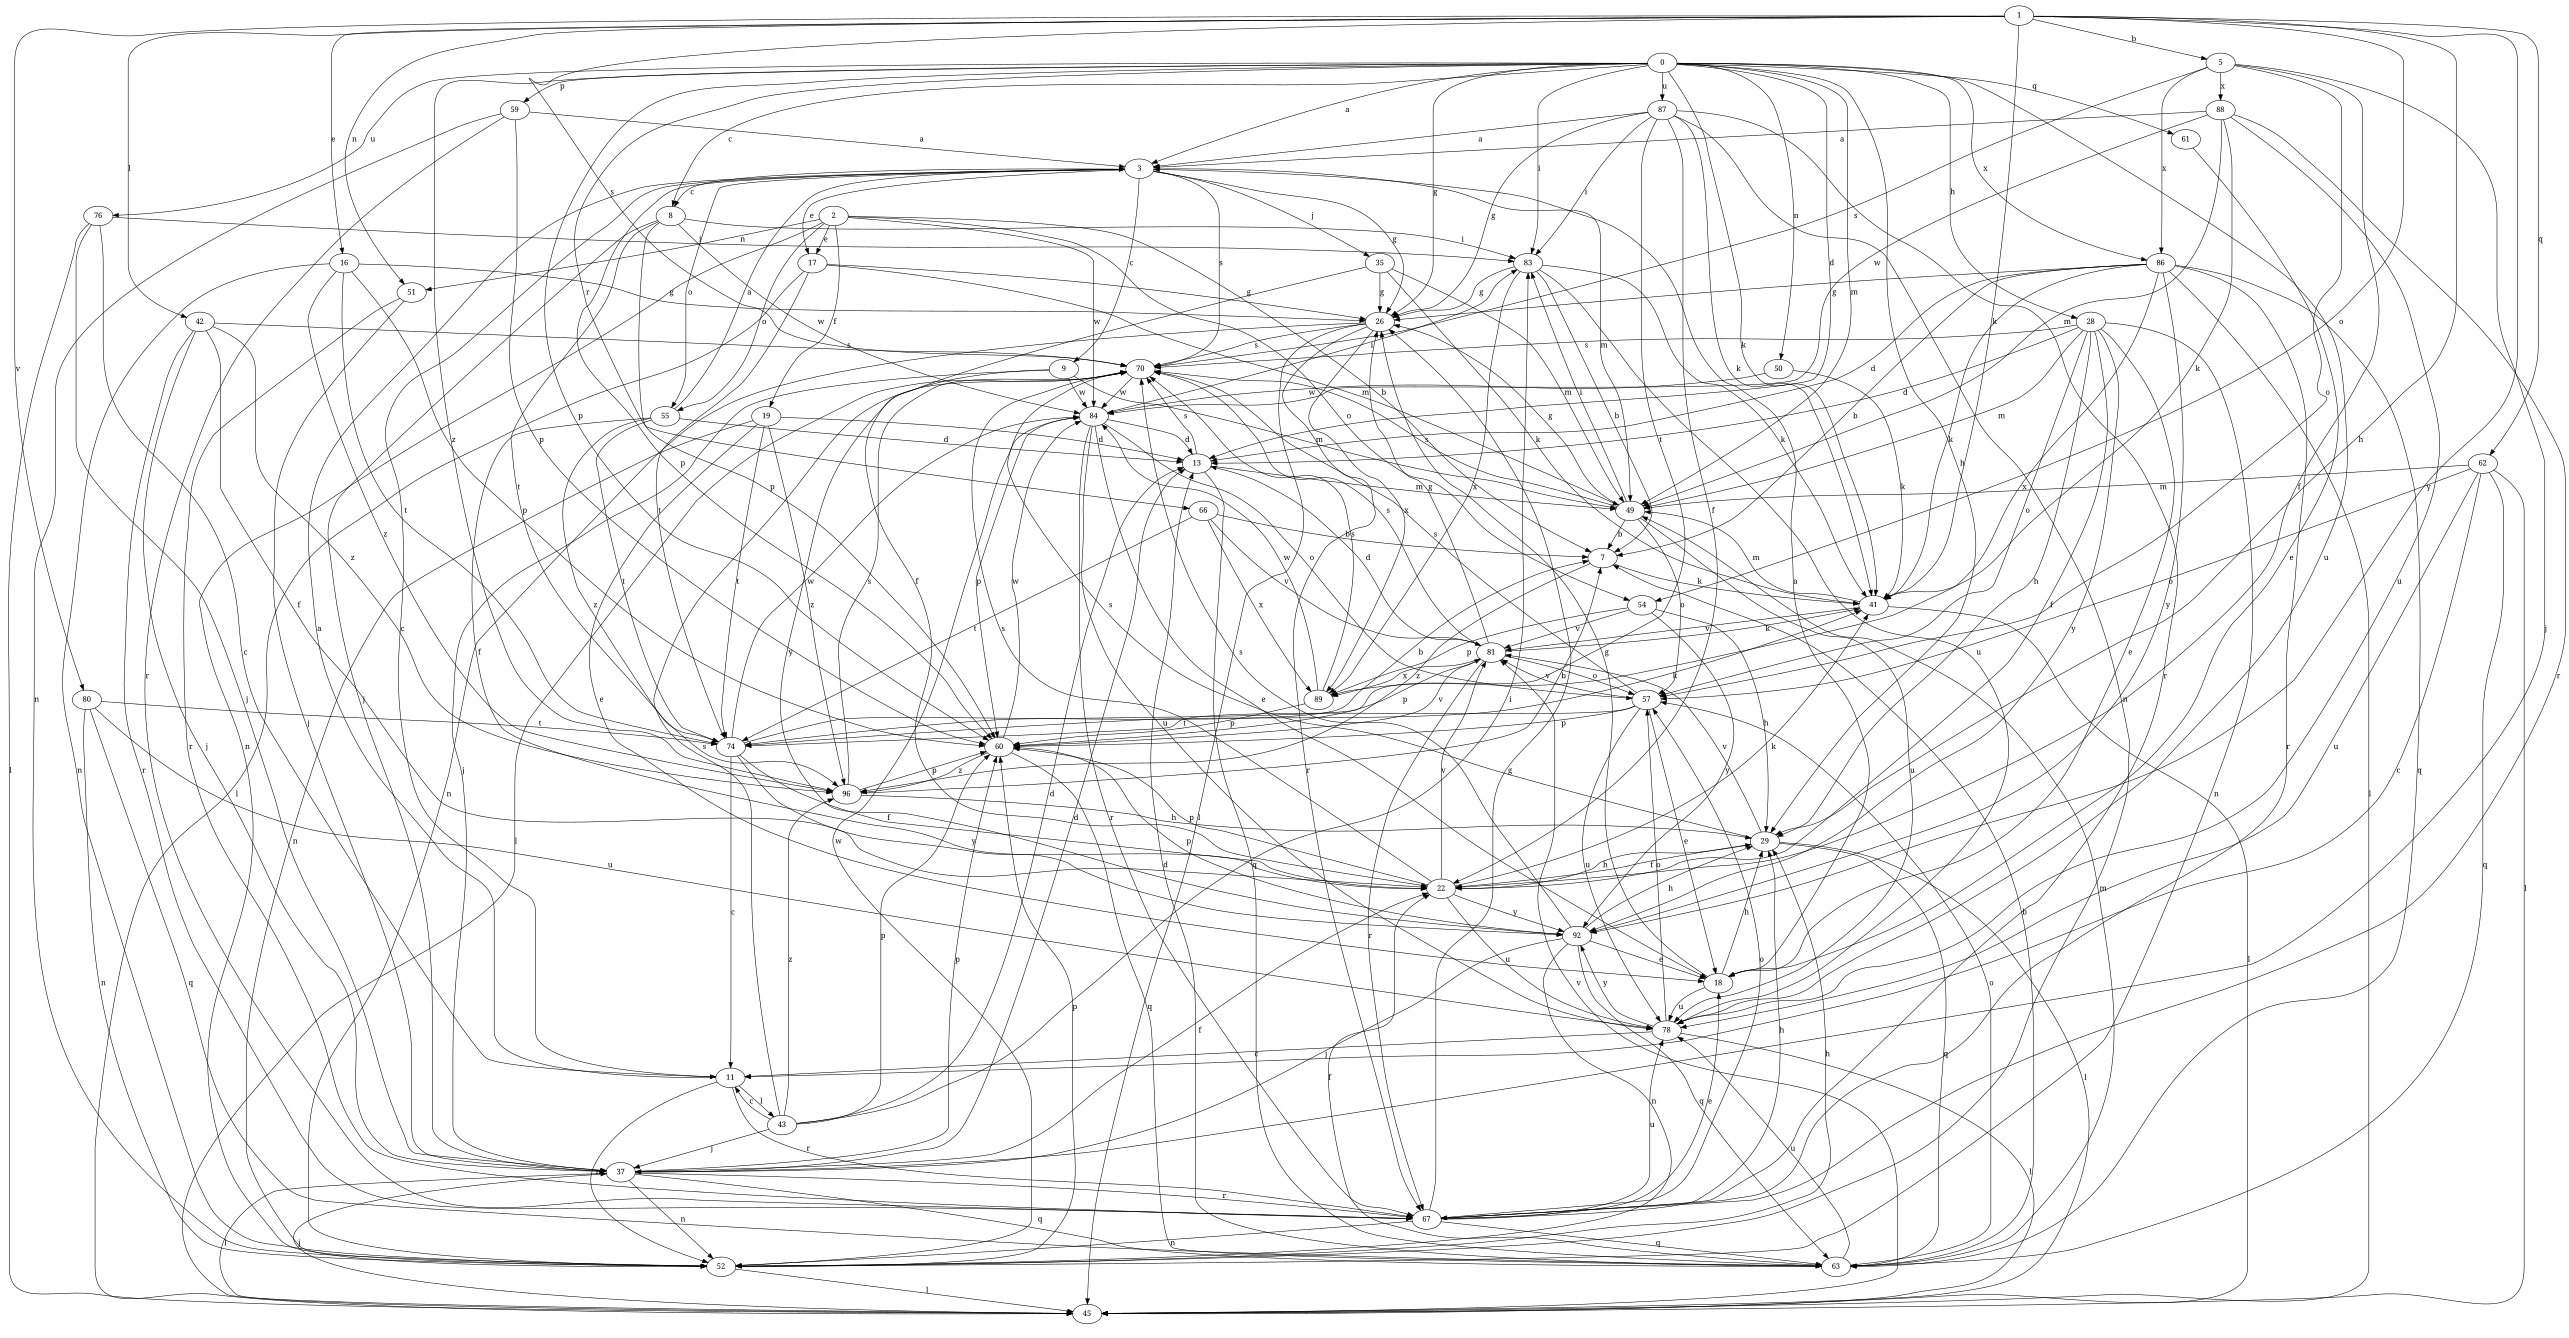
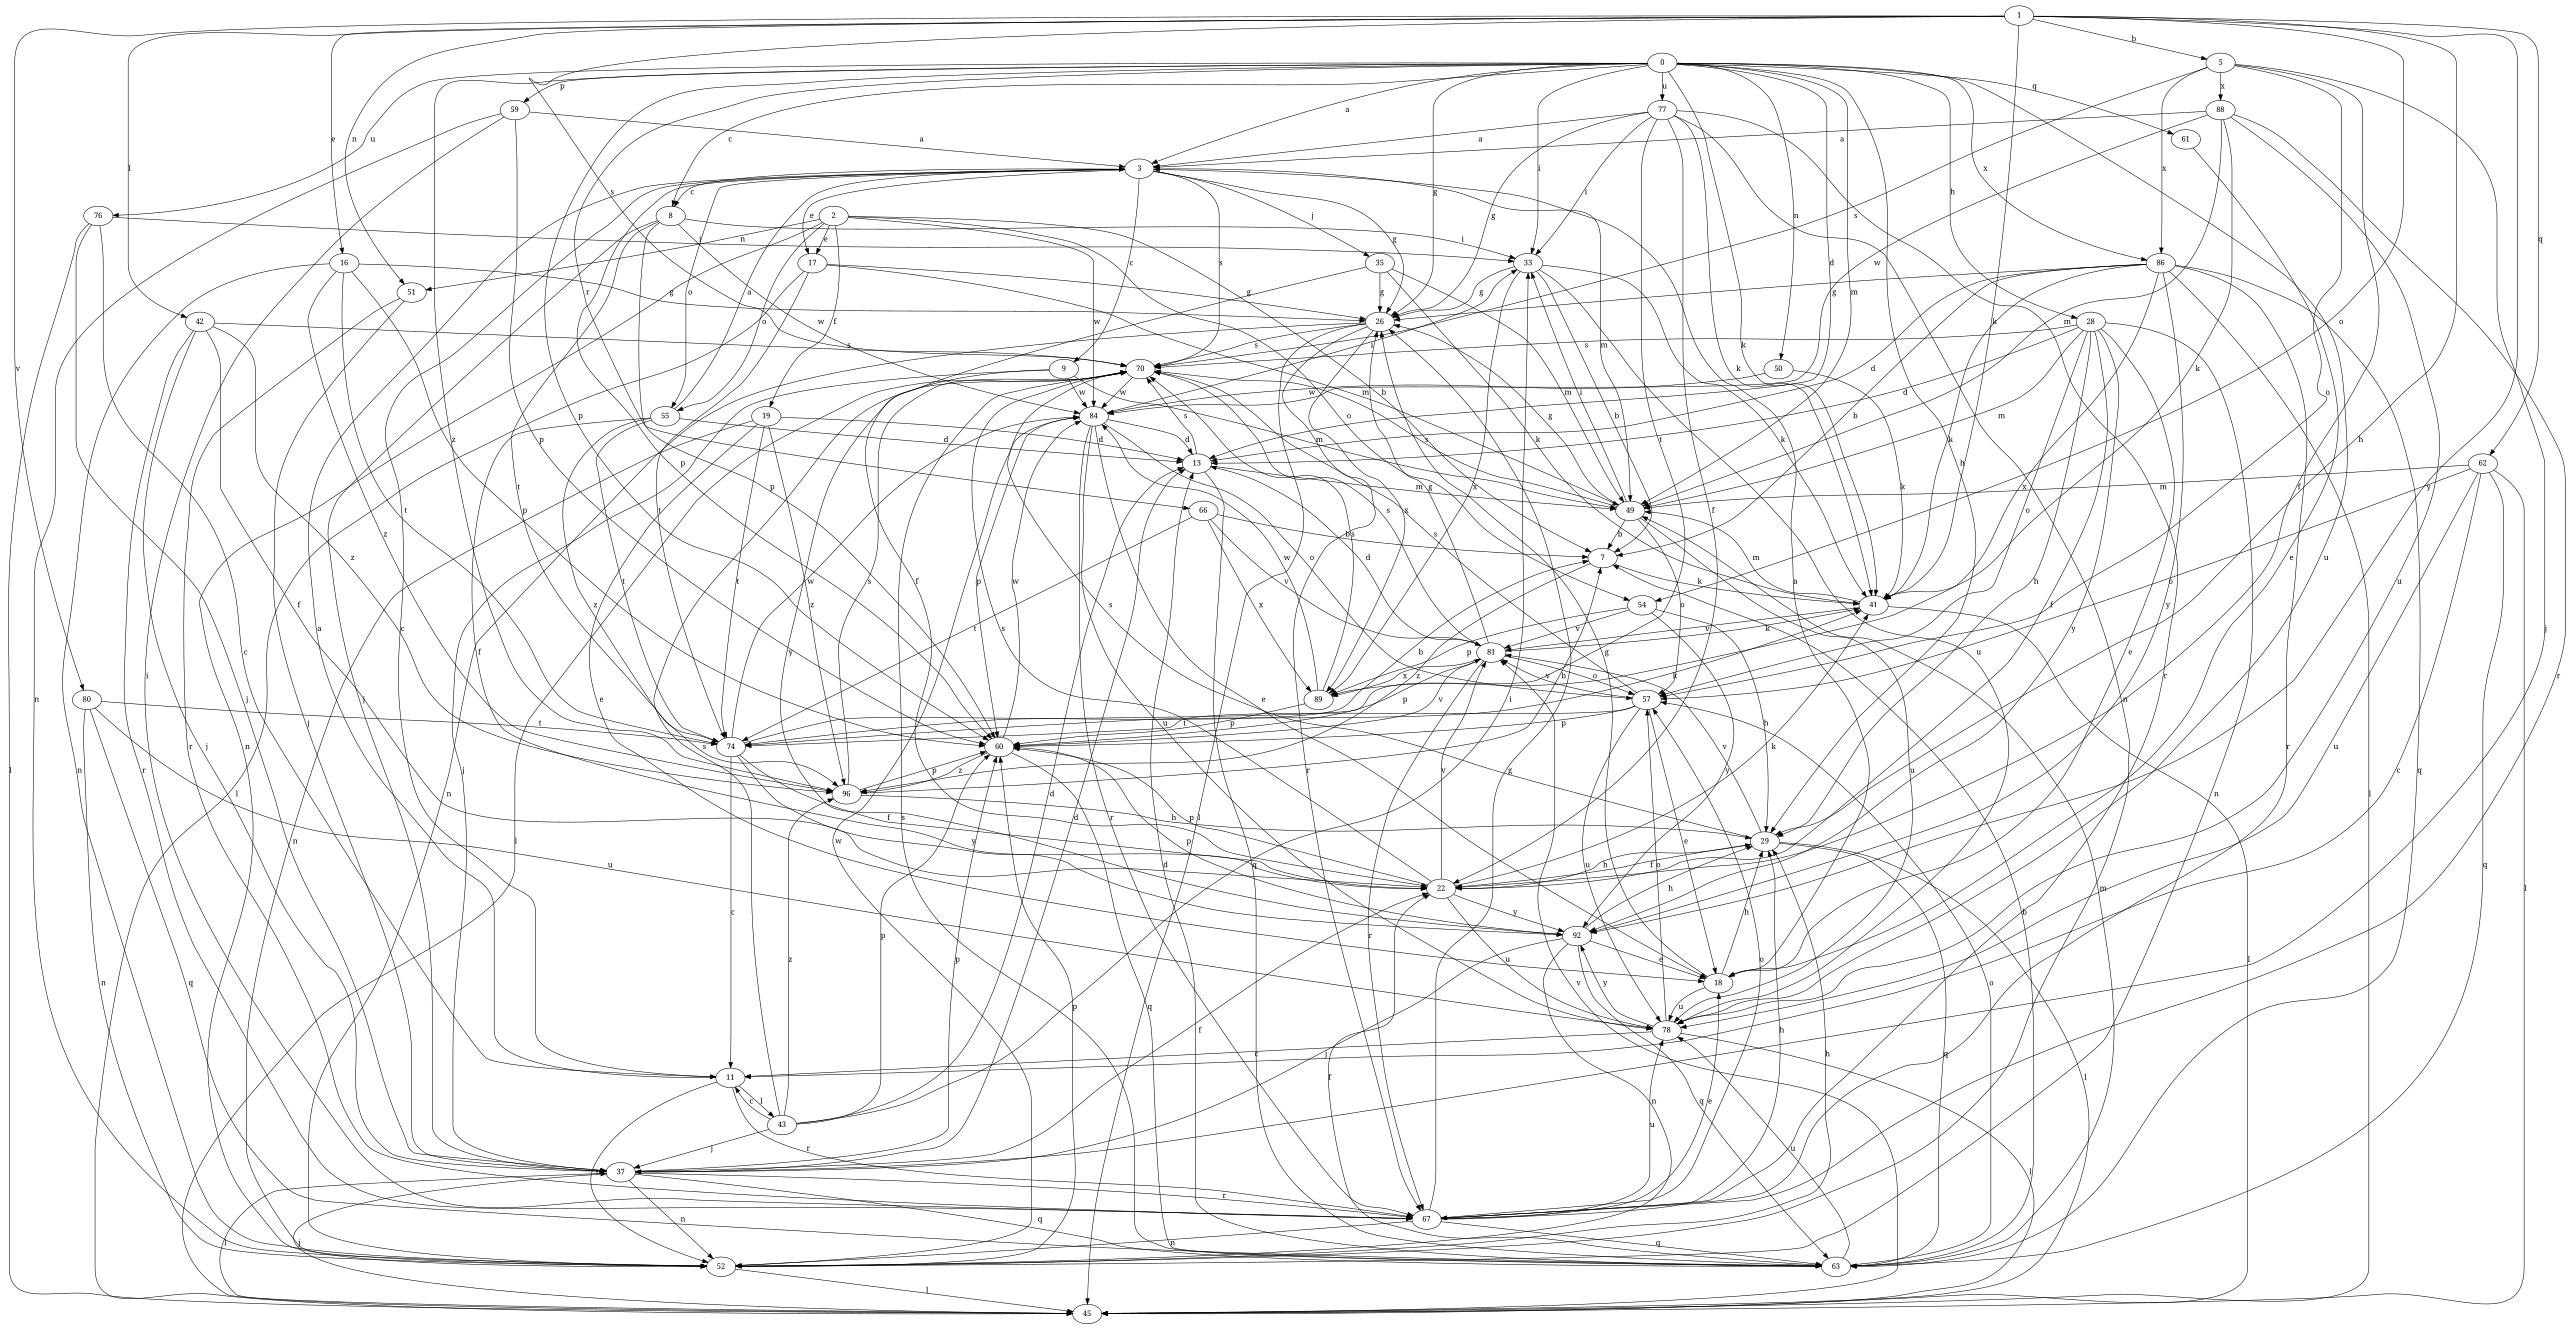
node "87": label "87" -> "77"
node "83": label "83" -> "33"
edge "59" -> "67": label "r" -> "i"
edge "92" -> "70": now "63" -> "70"
